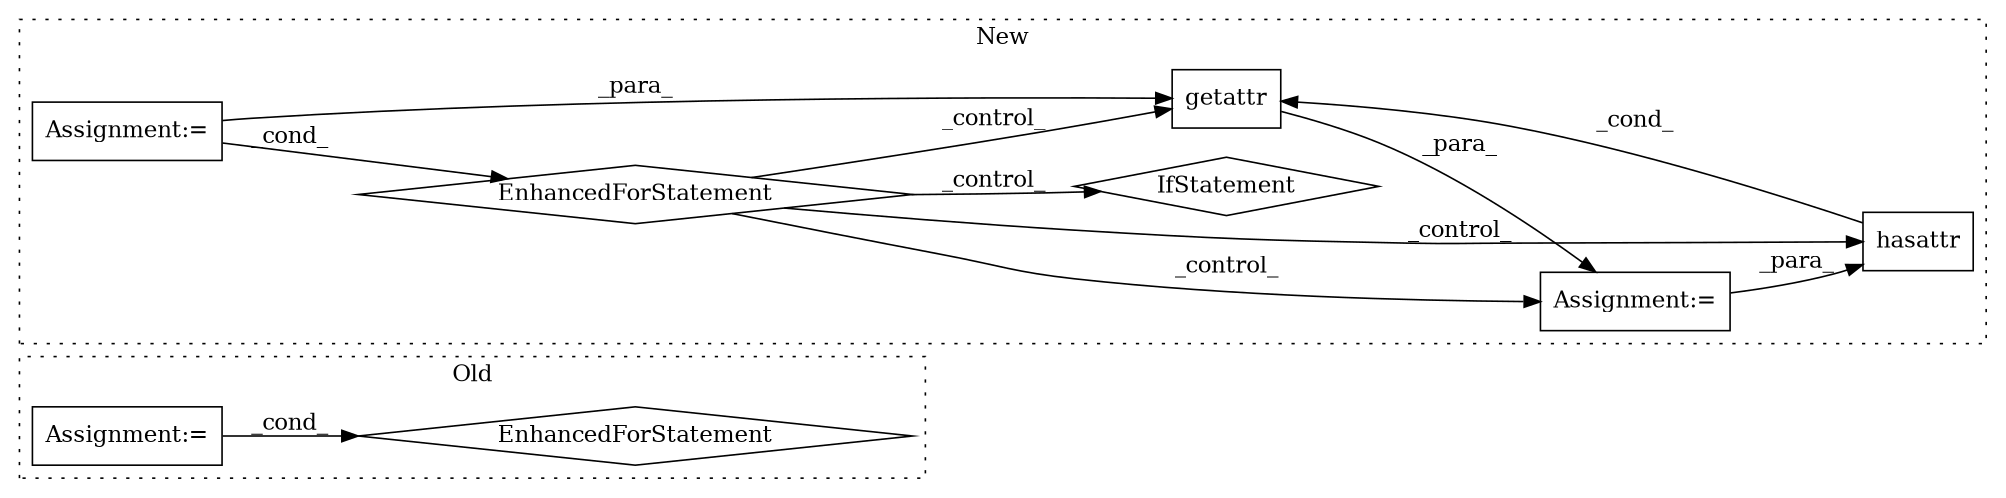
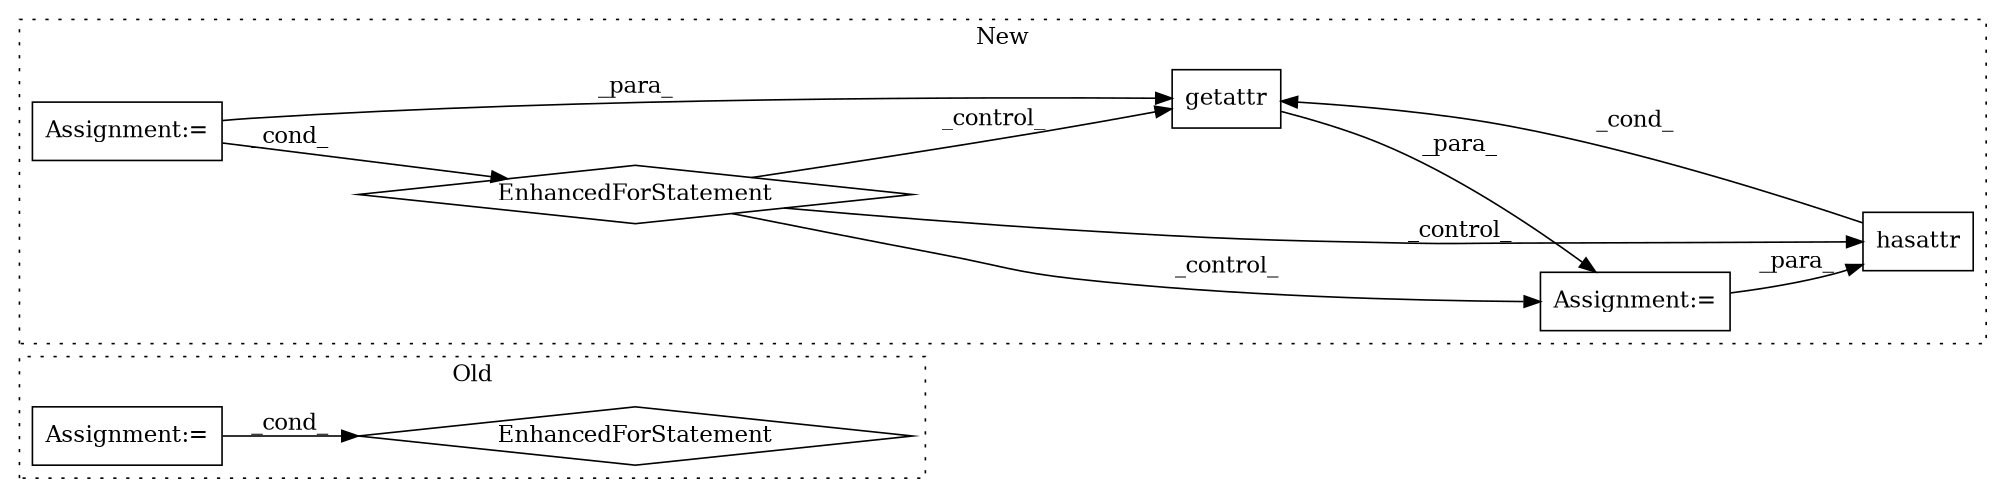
node "IfStatement": removed
